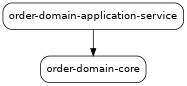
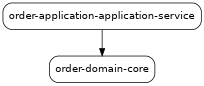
node "order-domain-application-service": label "order-domain-application-service" -> "order-application-application-service"
